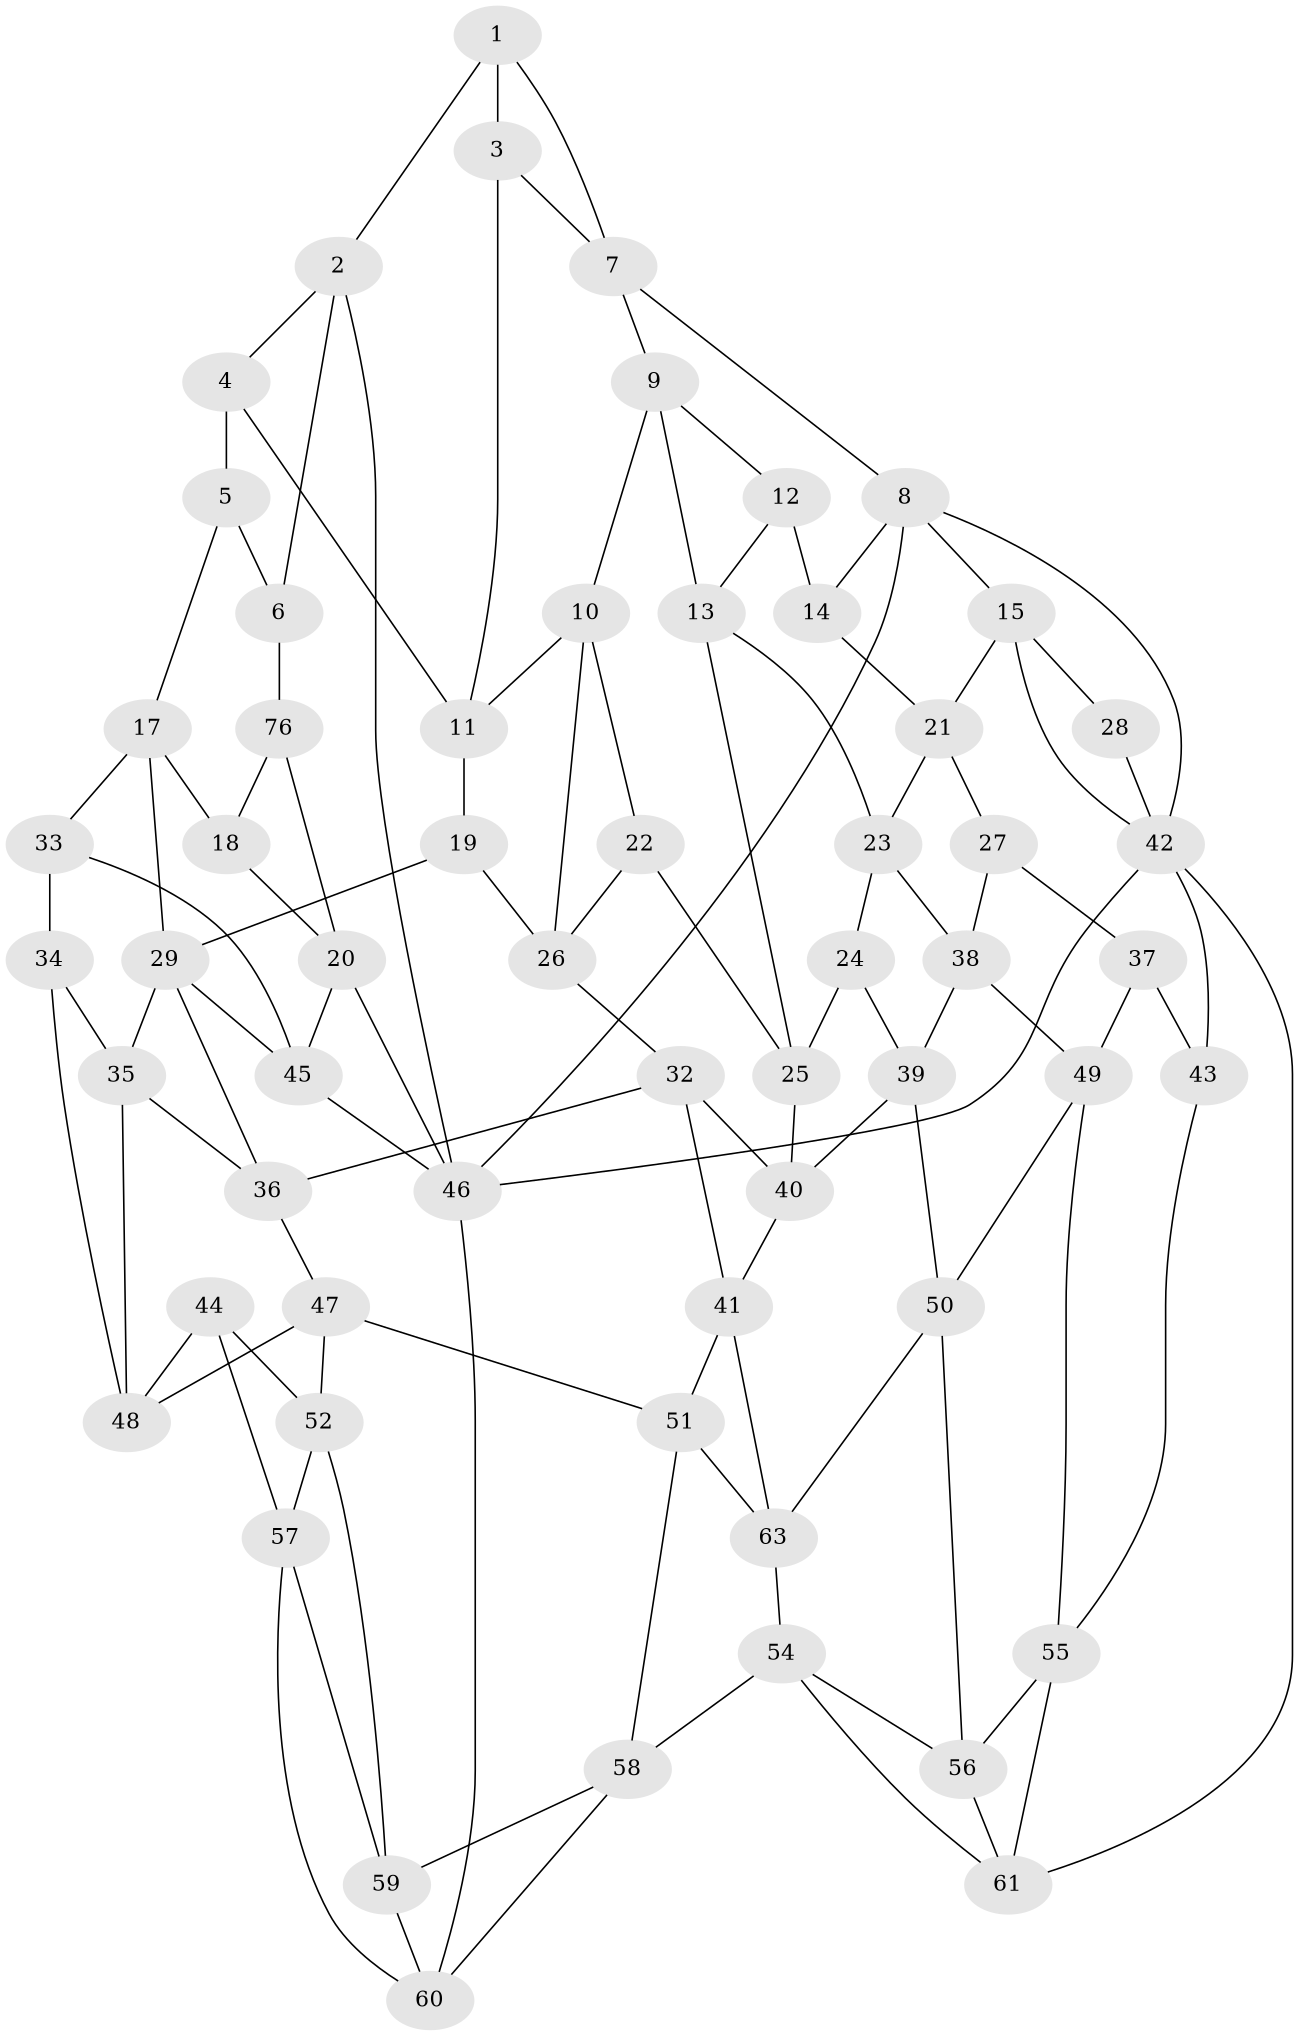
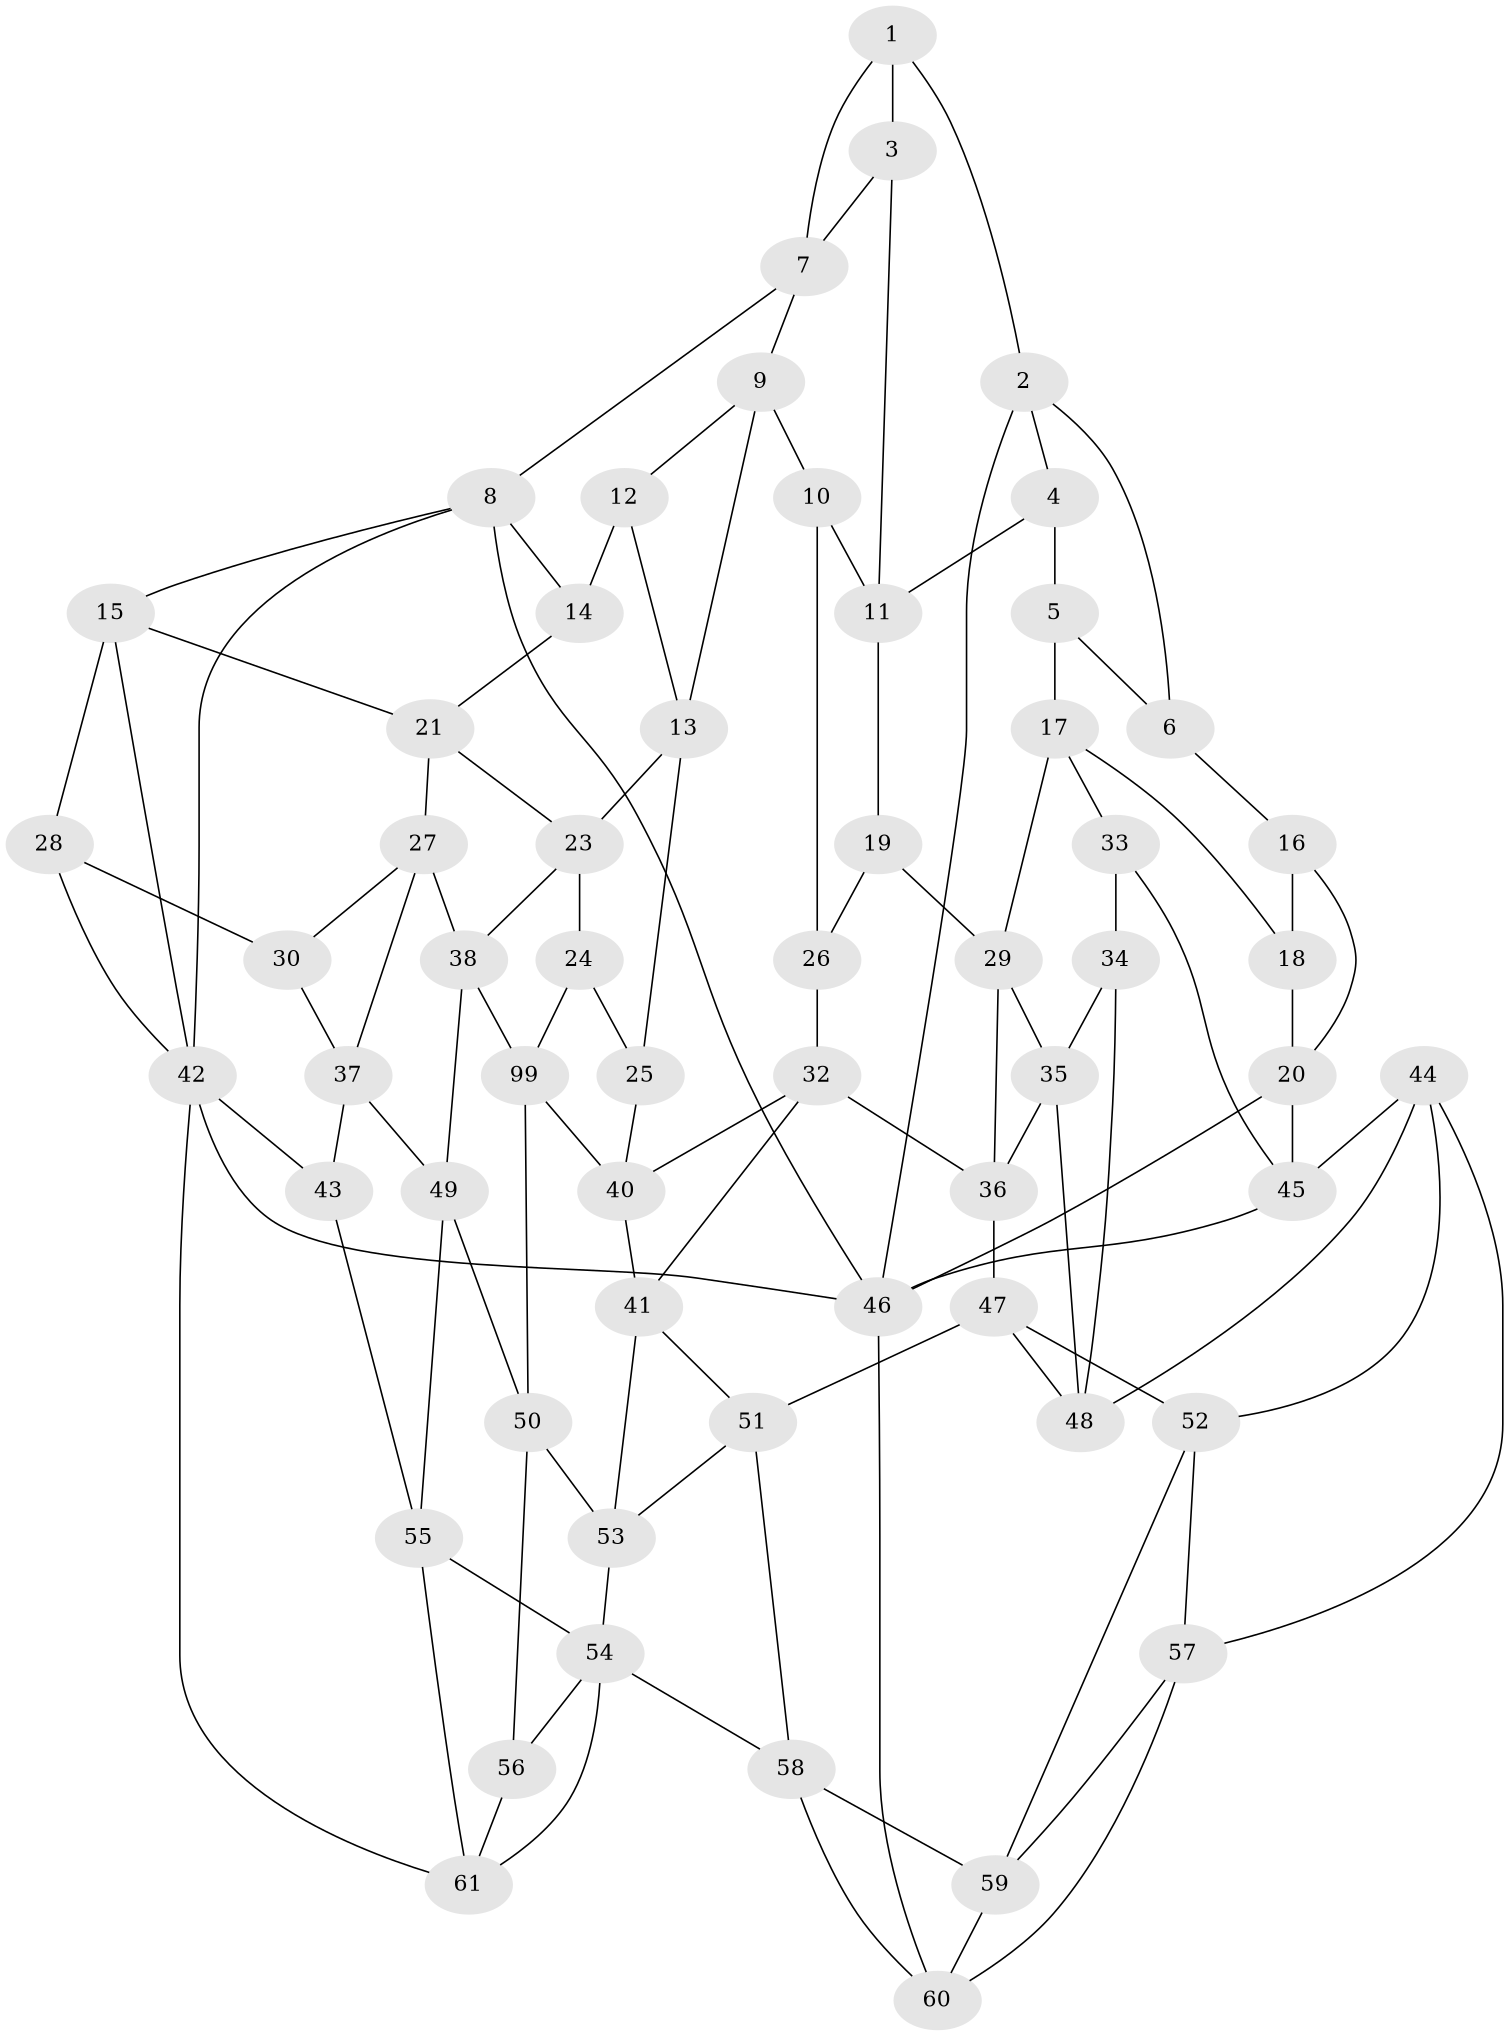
node "76": label "76" -> "16"
node "22": removed
node "30": added
edge "29" -- "45": now "44" -- "45"
node "39": label "39" -> "99"
node "63": label "63" -> "53"
edge "55" -- "56": now "55" -- "54"
